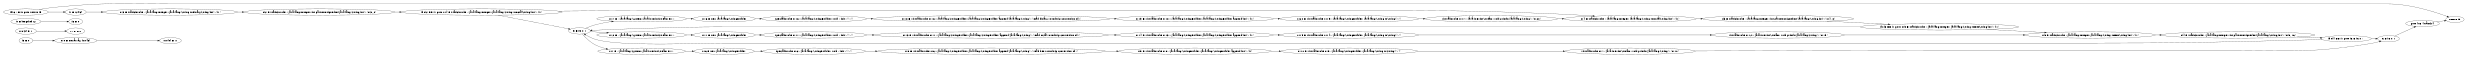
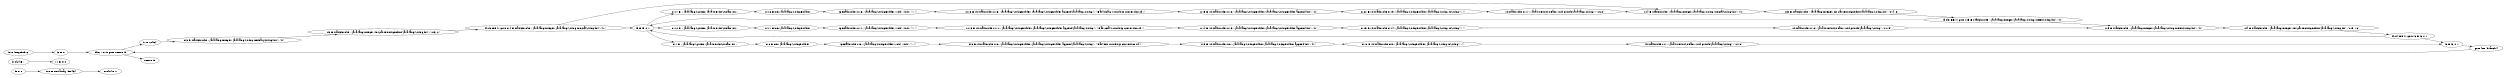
edge "goto [?= (branch)]" -> "return i5": now "goto [?= (branch)]" -> "if i6 >= i0 goto return i5"
edge "i6 = 0" -> "if i6 >= i0 goto return i5": added
